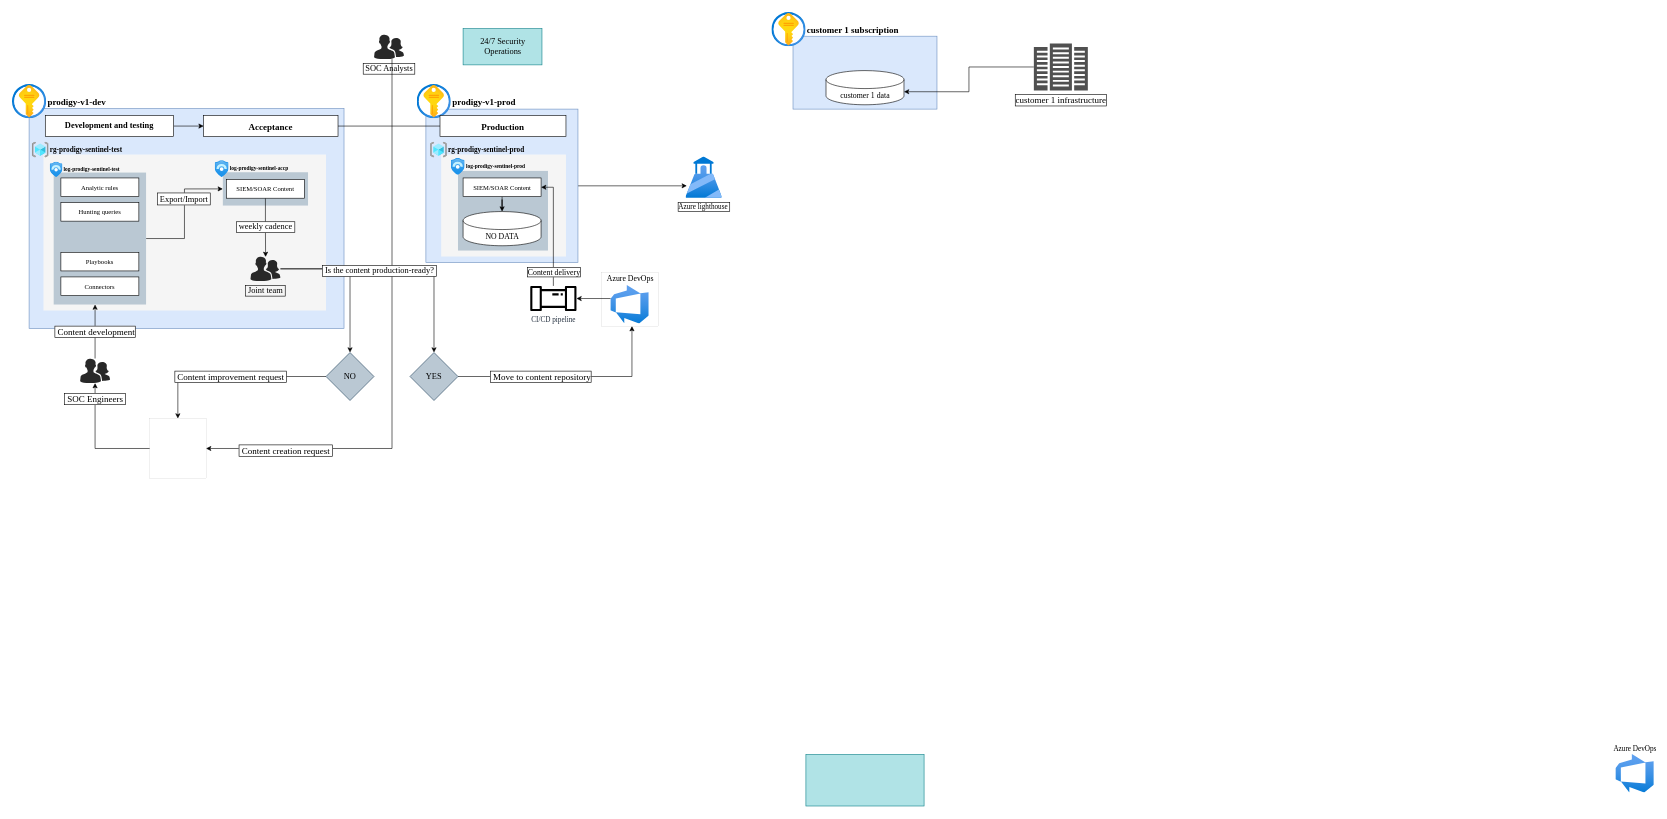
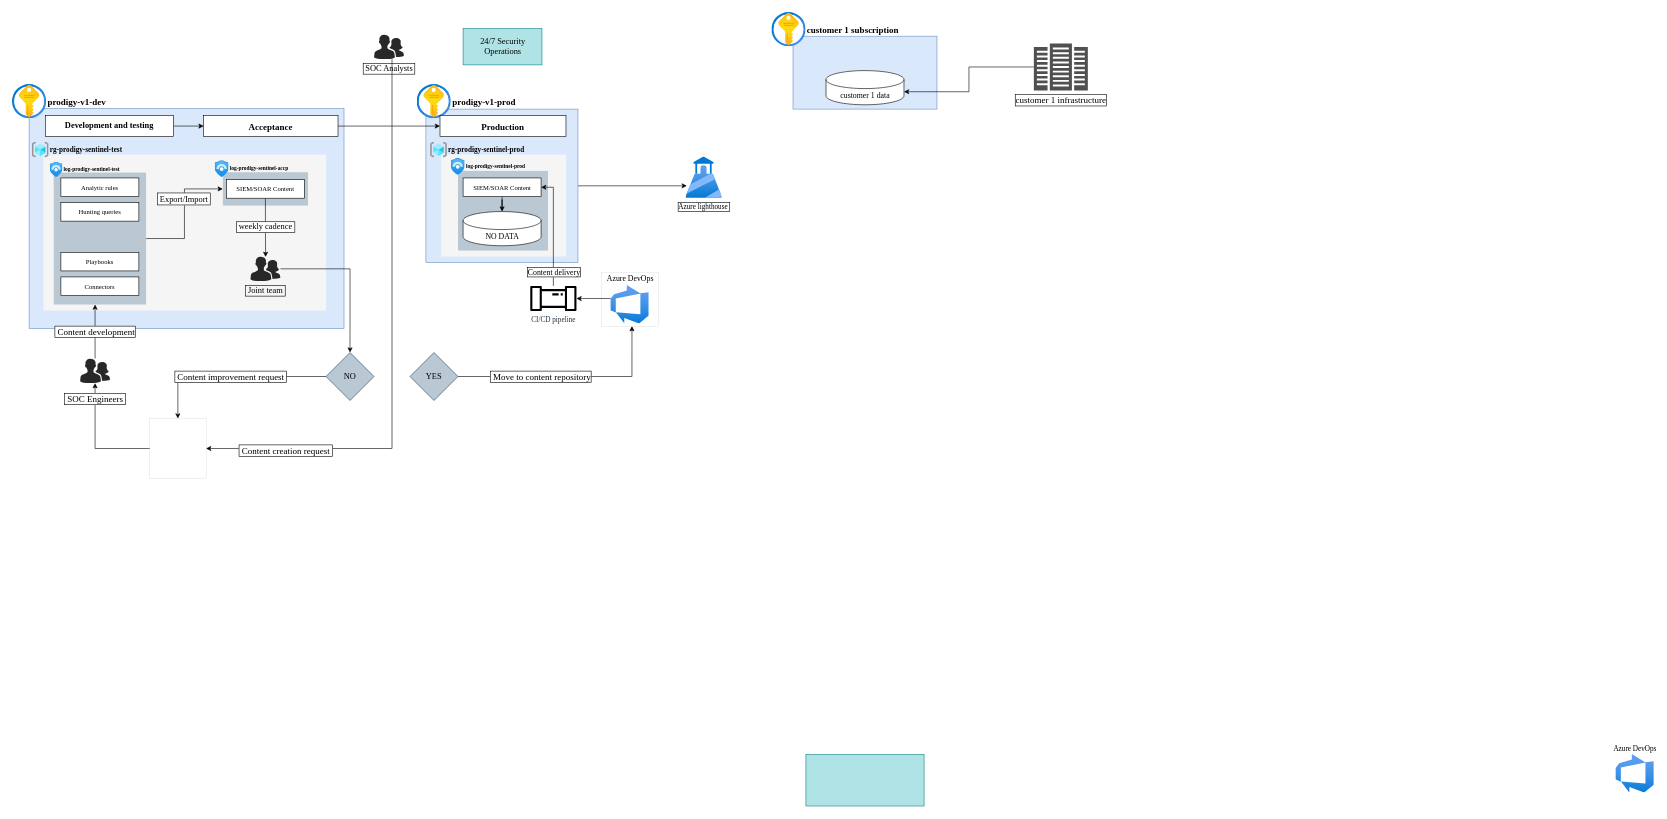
edge "Acceptance" -- "Production": arrowhead none -> classic
edge "Joint team" -> "YES": removed, label "Is the content production-ready?"
